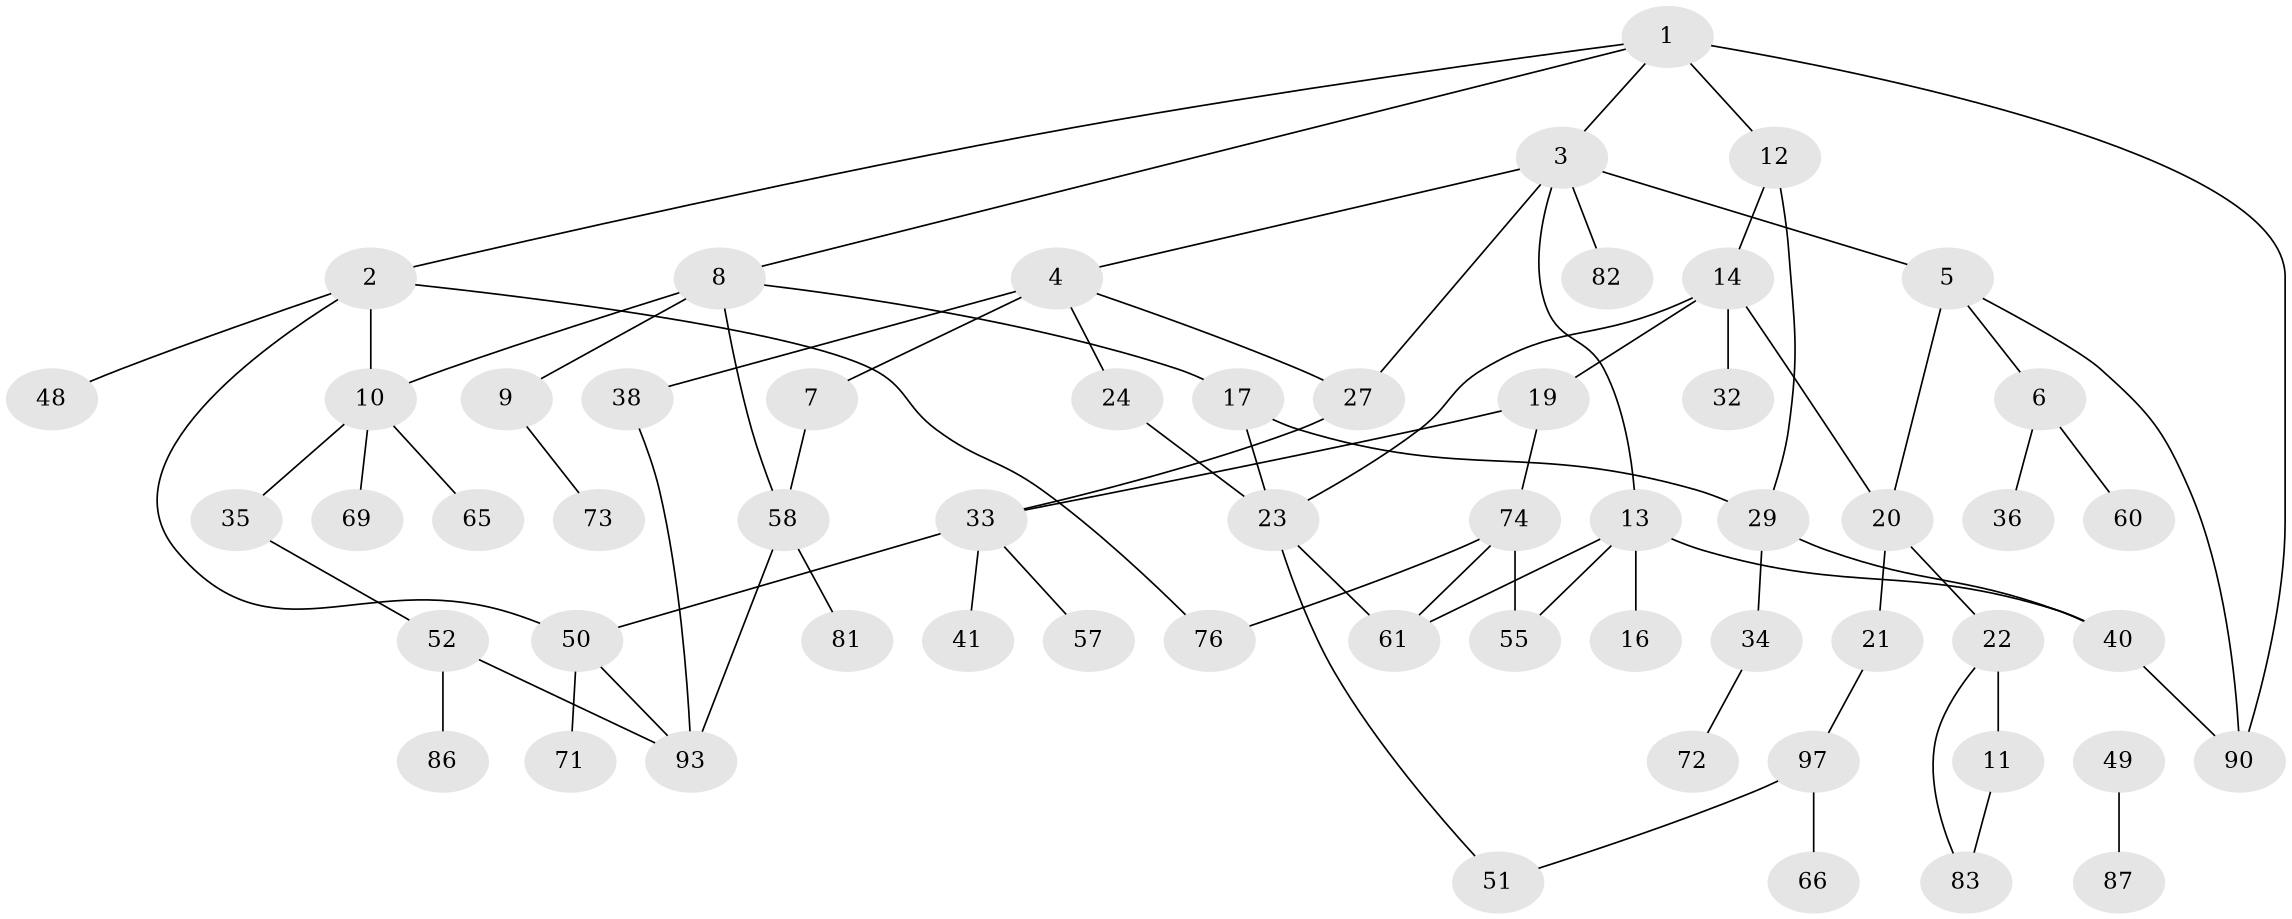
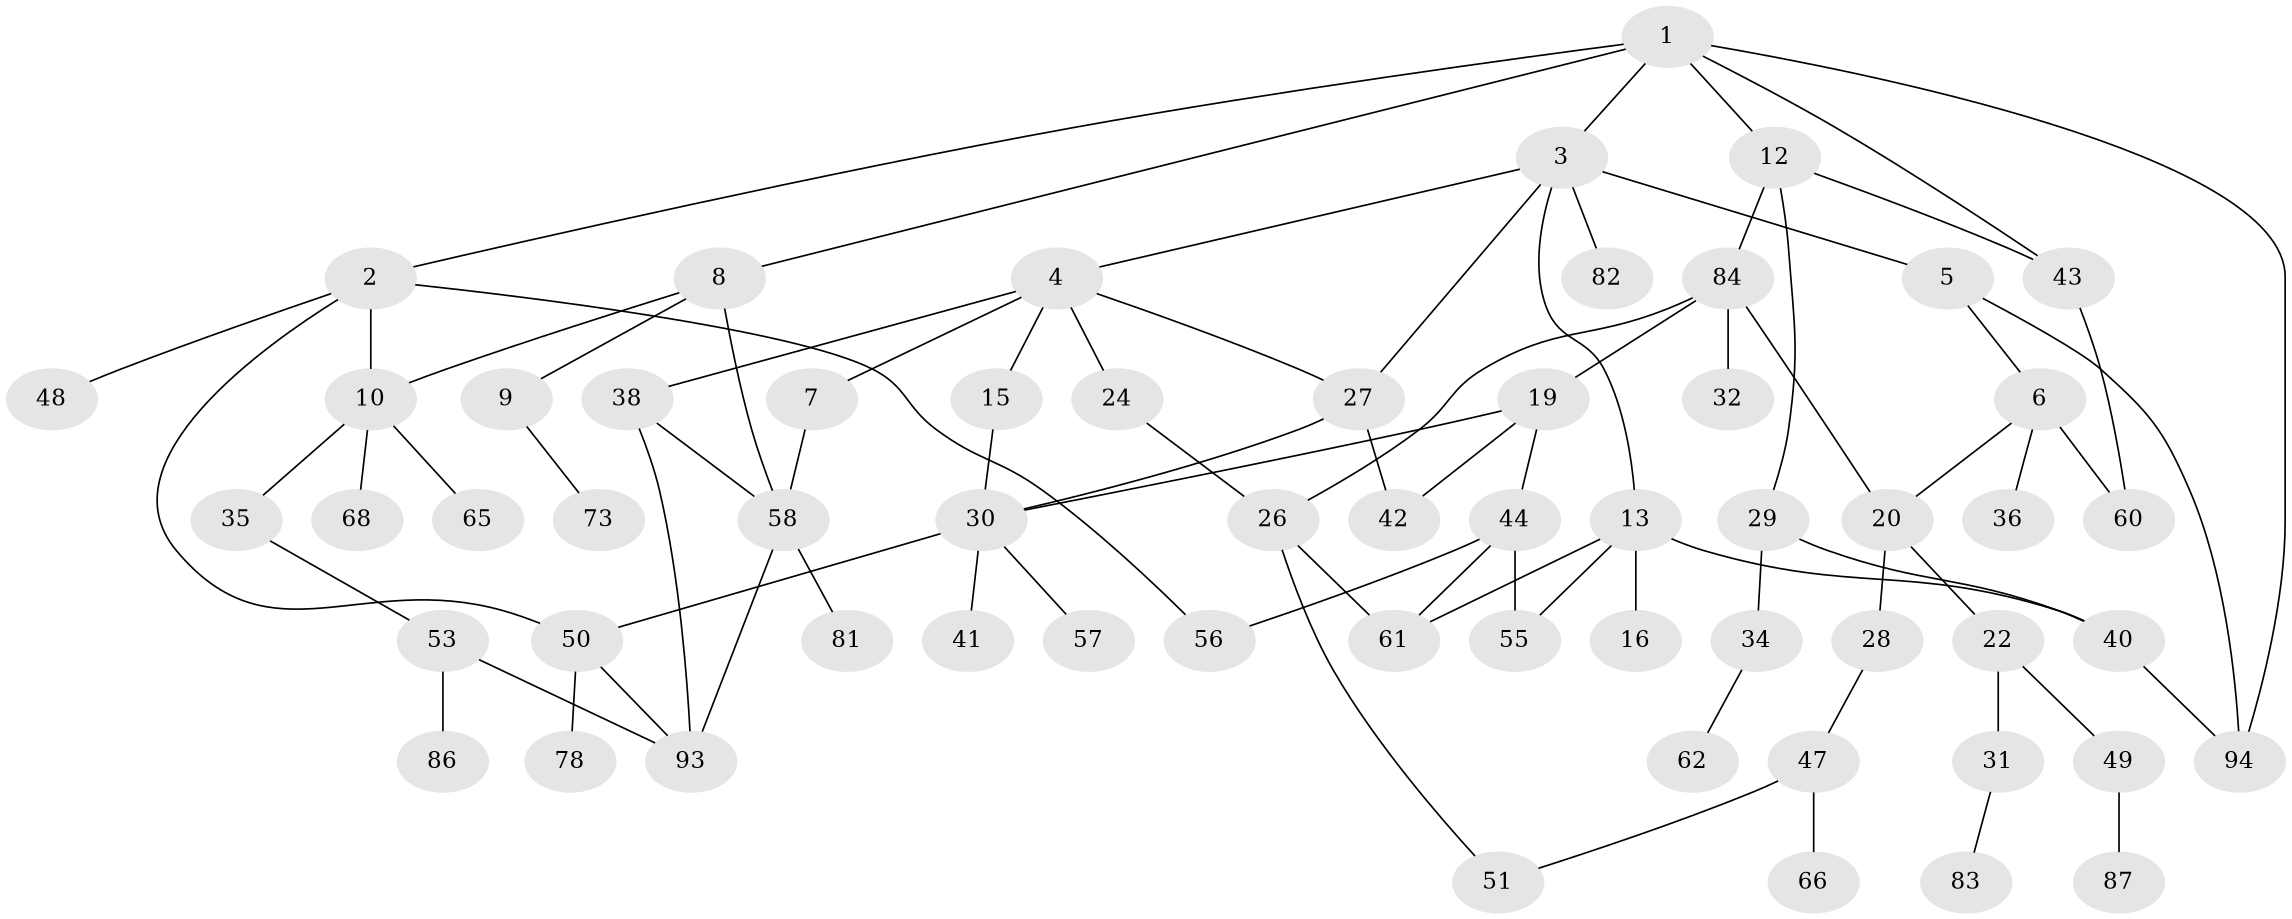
node "14": label "14" -> "84"
node "43": added
node "15": added
node "17": removed
edge "5" -- "20": now "6" -- "20"
edge "38" -- "58": added
node "69": label "69" -> "68"
node "33": label "33" -> "30"
node "23": label "23" -> "26"
node "42": added
node "74": label "74" -> "44"
node "52": label "52" -> "53"
node "76": label "76" -> "56"
node "21": label "21" -> "28"
edge "22" -- "83": now "22" -- "49"
node "71": label "71" -> "78"
node "72": label "72" -> "62"
node "97": label "97" -> "47"
node "11": label "11" -> "31"
node "90": label "90" -> "94"
